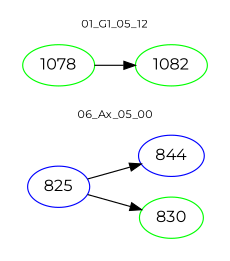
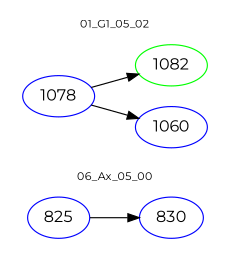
cluster "01_G1_05_12": label "01_G1_05_12" -> "01_G1_05_02"
node "1078": color green -> blue
node "1060": added
node "844": removed
node "830": color green -> blue
